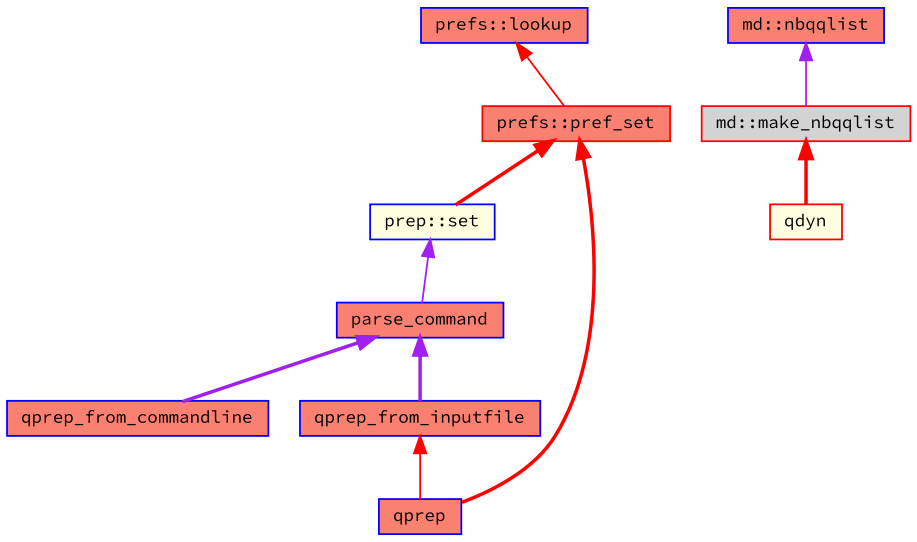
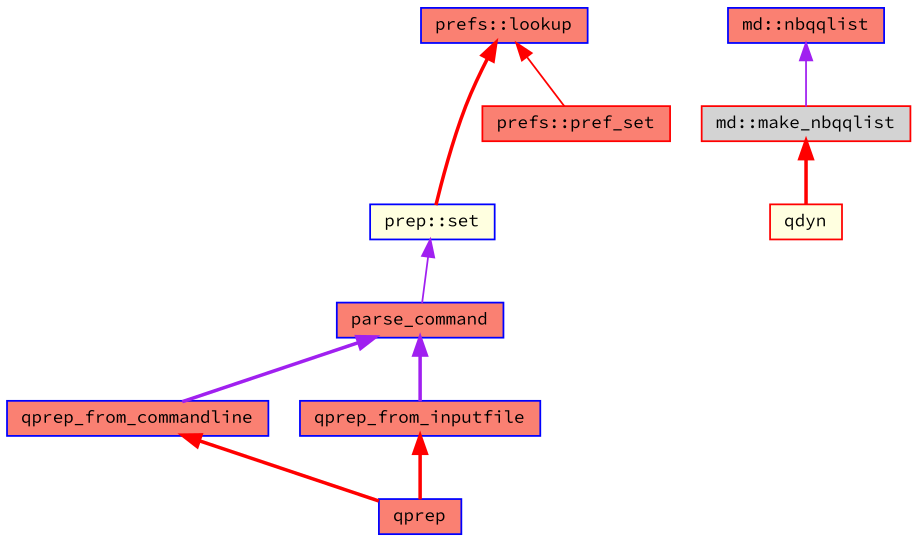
edge "prep::set" -> "prefs::pref_set": now "prep::set" -> "prefs::lookup"
edge "qprep" -> "prefs::pref_set": now "qprep" -> "qprep_from_commandline"
edge "qprep" -> "qprep_from_inputfile": style solid -> bold
